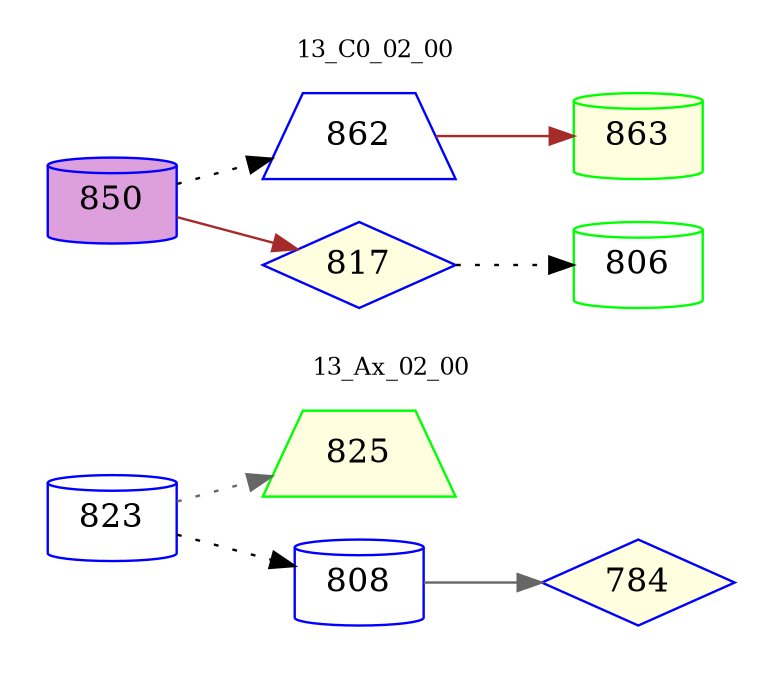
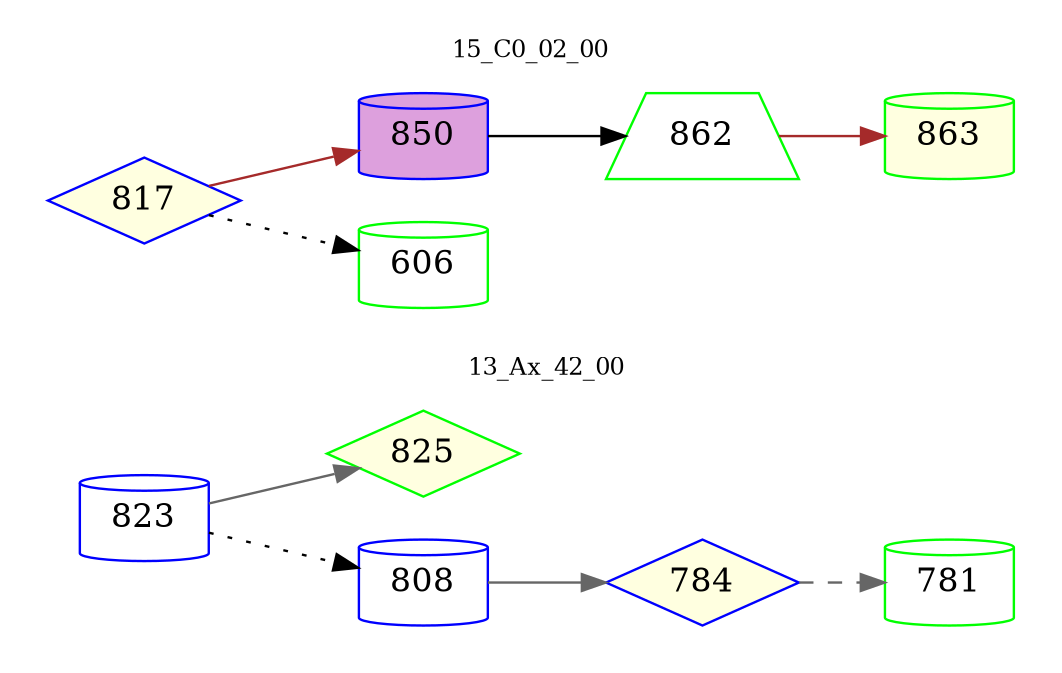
cluster "13_C0_02_00": label "13_C0_02_00" -> "15_C0_02_00"
node "862": color blue -> green
edge "850" -> "862": style dotted -> solid
edge "850" -> "817": reversed
node "806": label "806" -> "606"
cluster "13_Ax_02_00": label "13_Ax_02_00" -> "13_Ax_42_00"
node "825": shape trapezium -> diamond
edge "823" -> "825": style dotted -> solid
node "781": added
